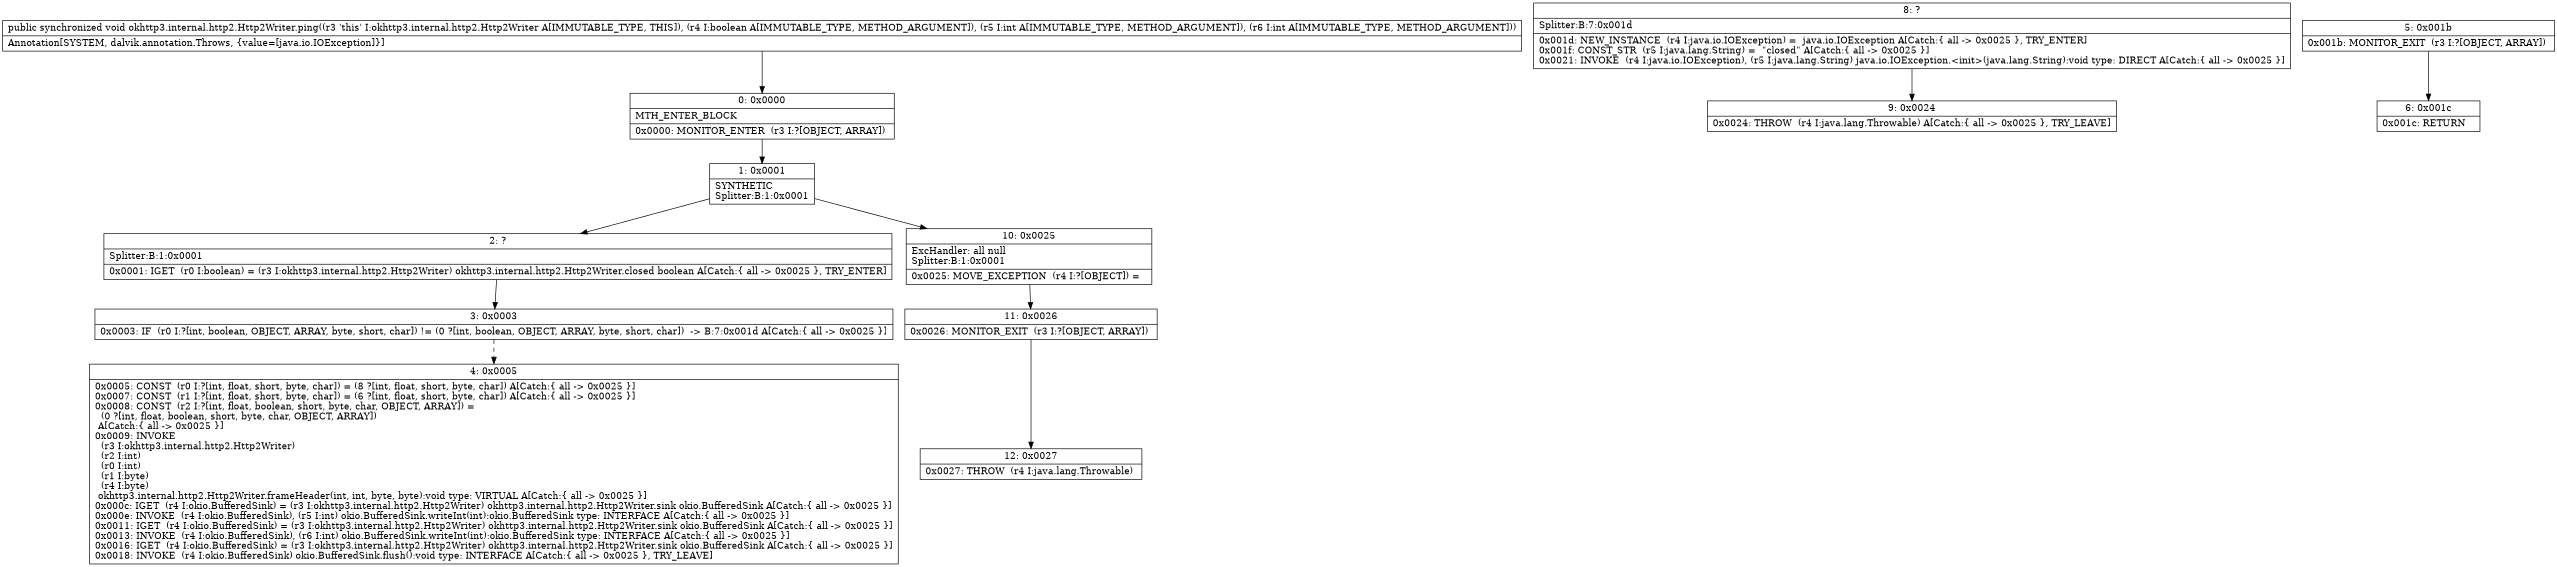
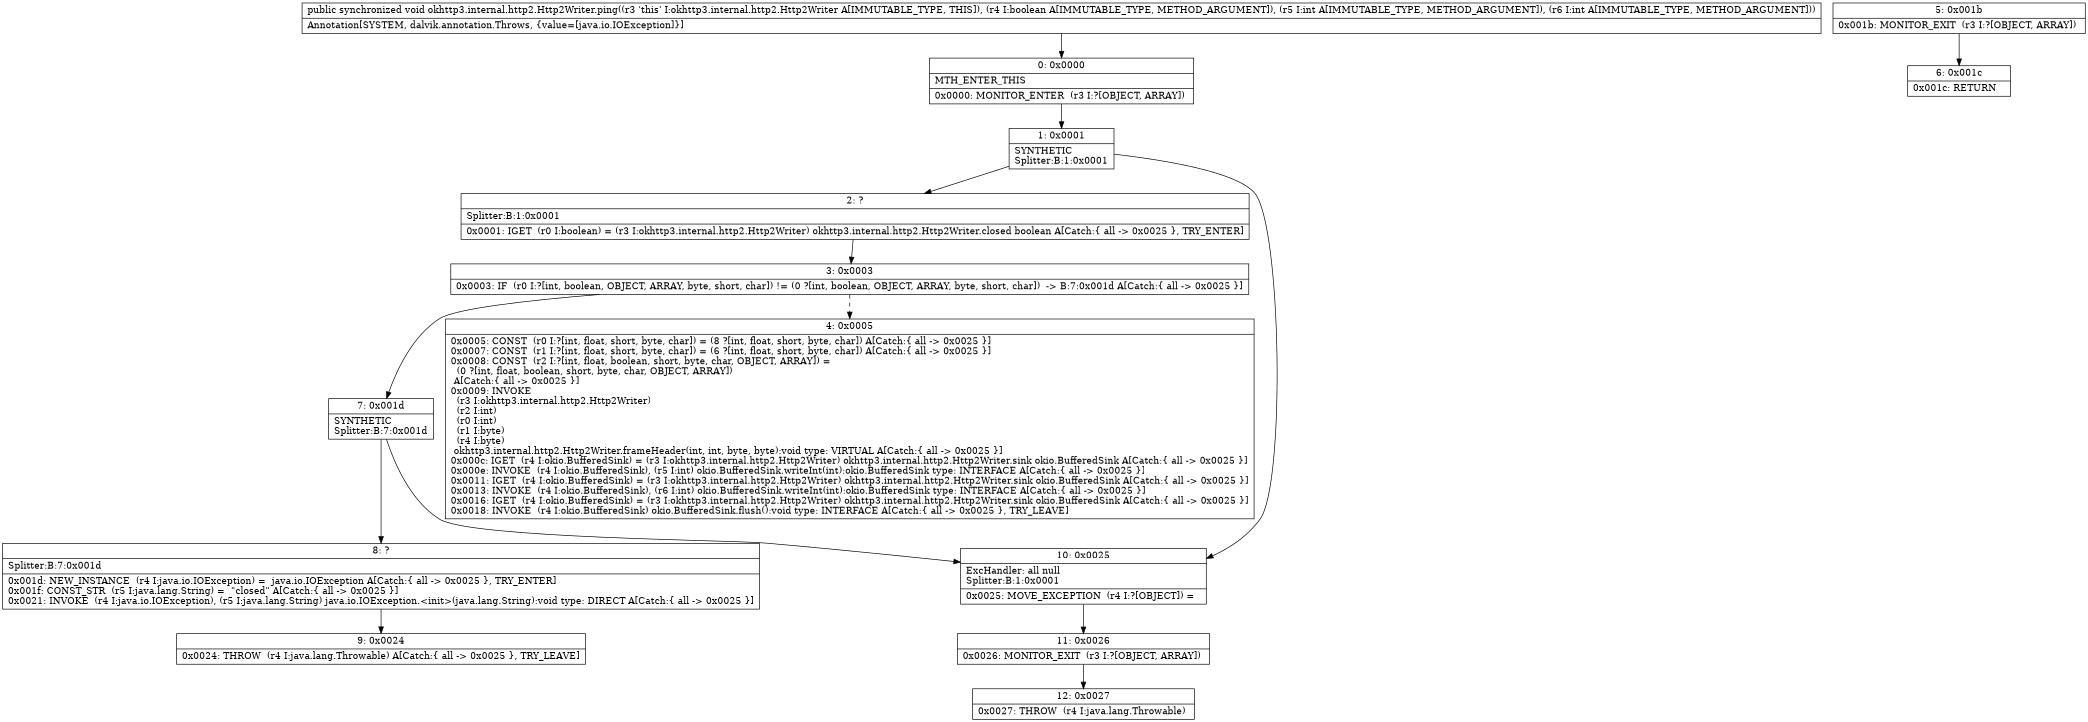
node "0: 0x0000": text "MTH_ENTER_BLOCK" -> "MTH_ENTER_THIS"
node "7: 0x001d": added
